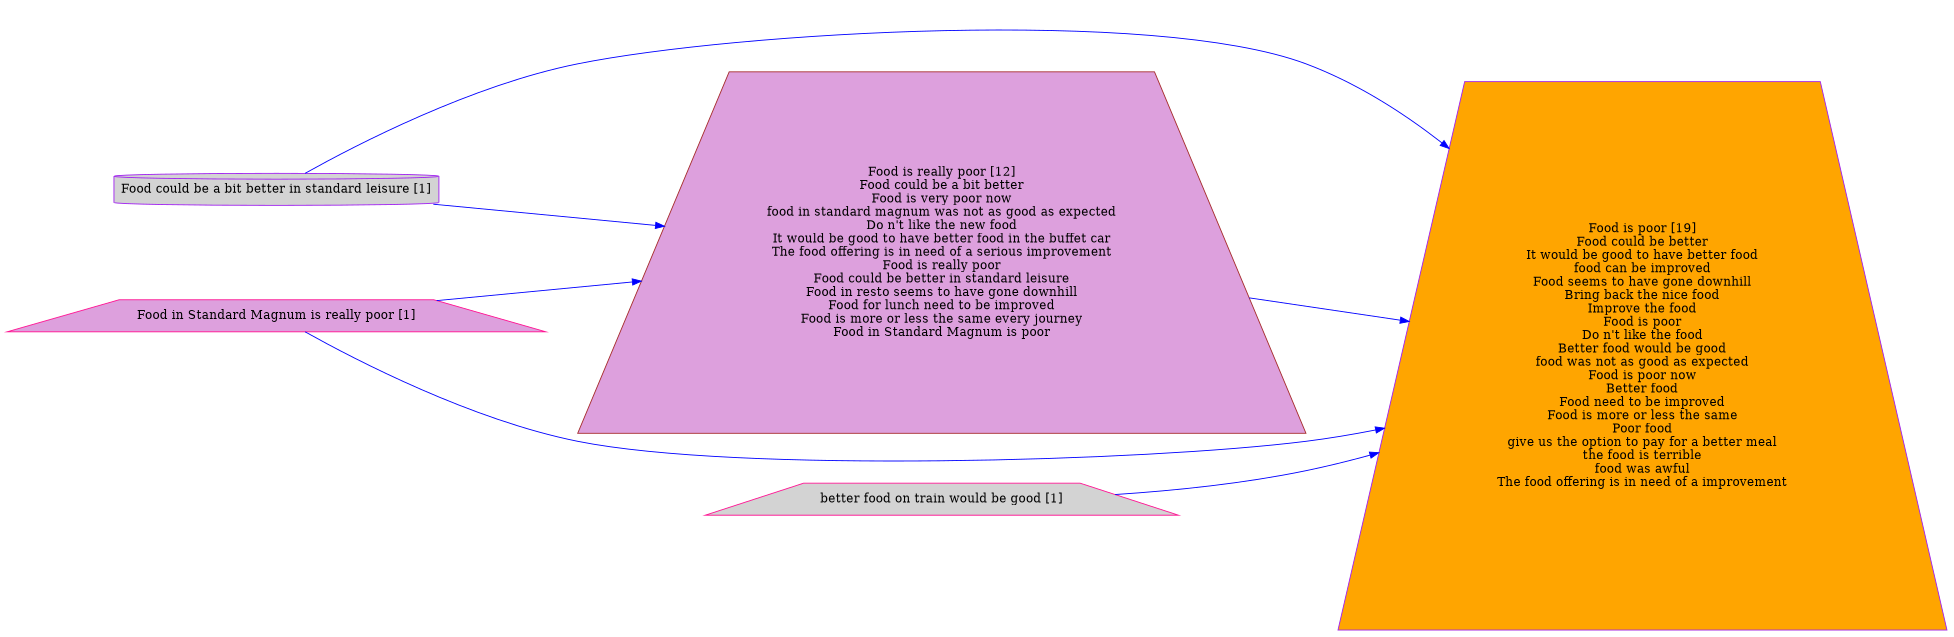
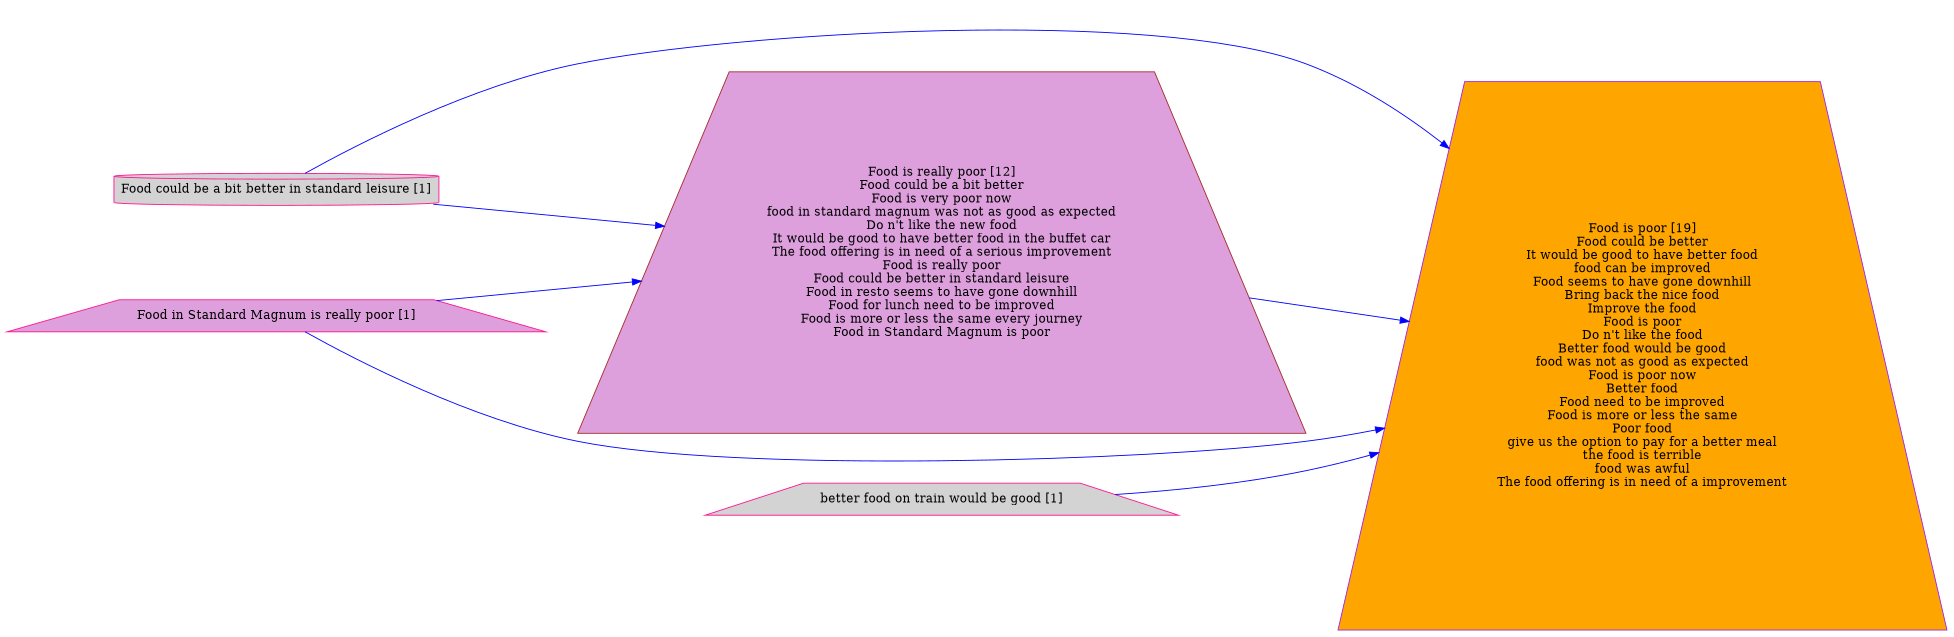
node "Food could be a bit better in standard leisure [1]": color purple -> deeppink
